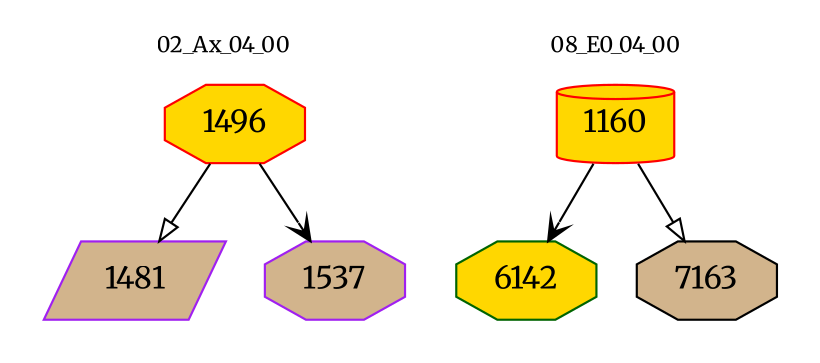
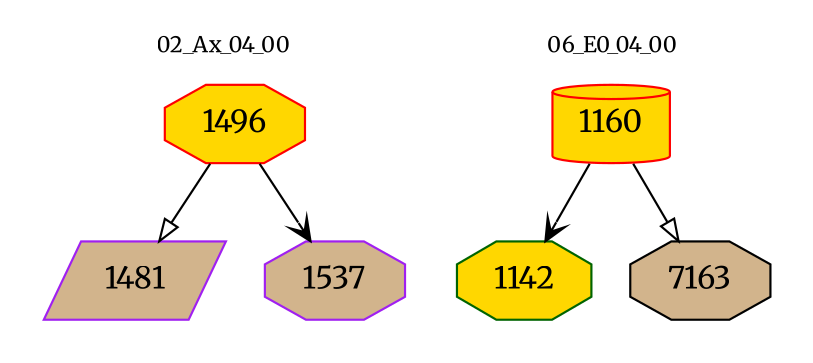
cluster "08_E0_04_00": label "08_E0_04_00" -> "06_E0_04_00"
node "6142": label "6142" -> "1142"
